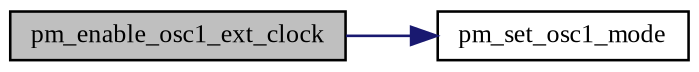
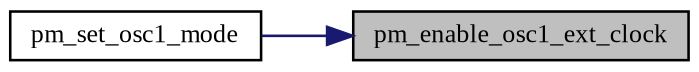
edge "pm_enable_osc1_ext_clock" -> "pm_set_osc1_mode": reversed
